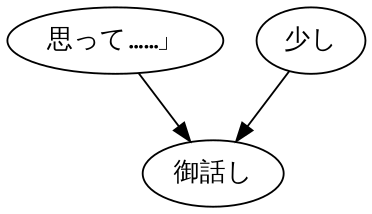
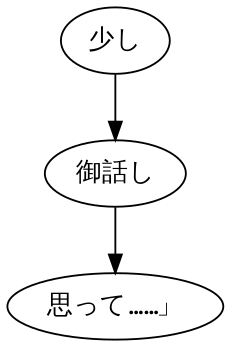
edge "思って……」" -> "御話し": reversed
